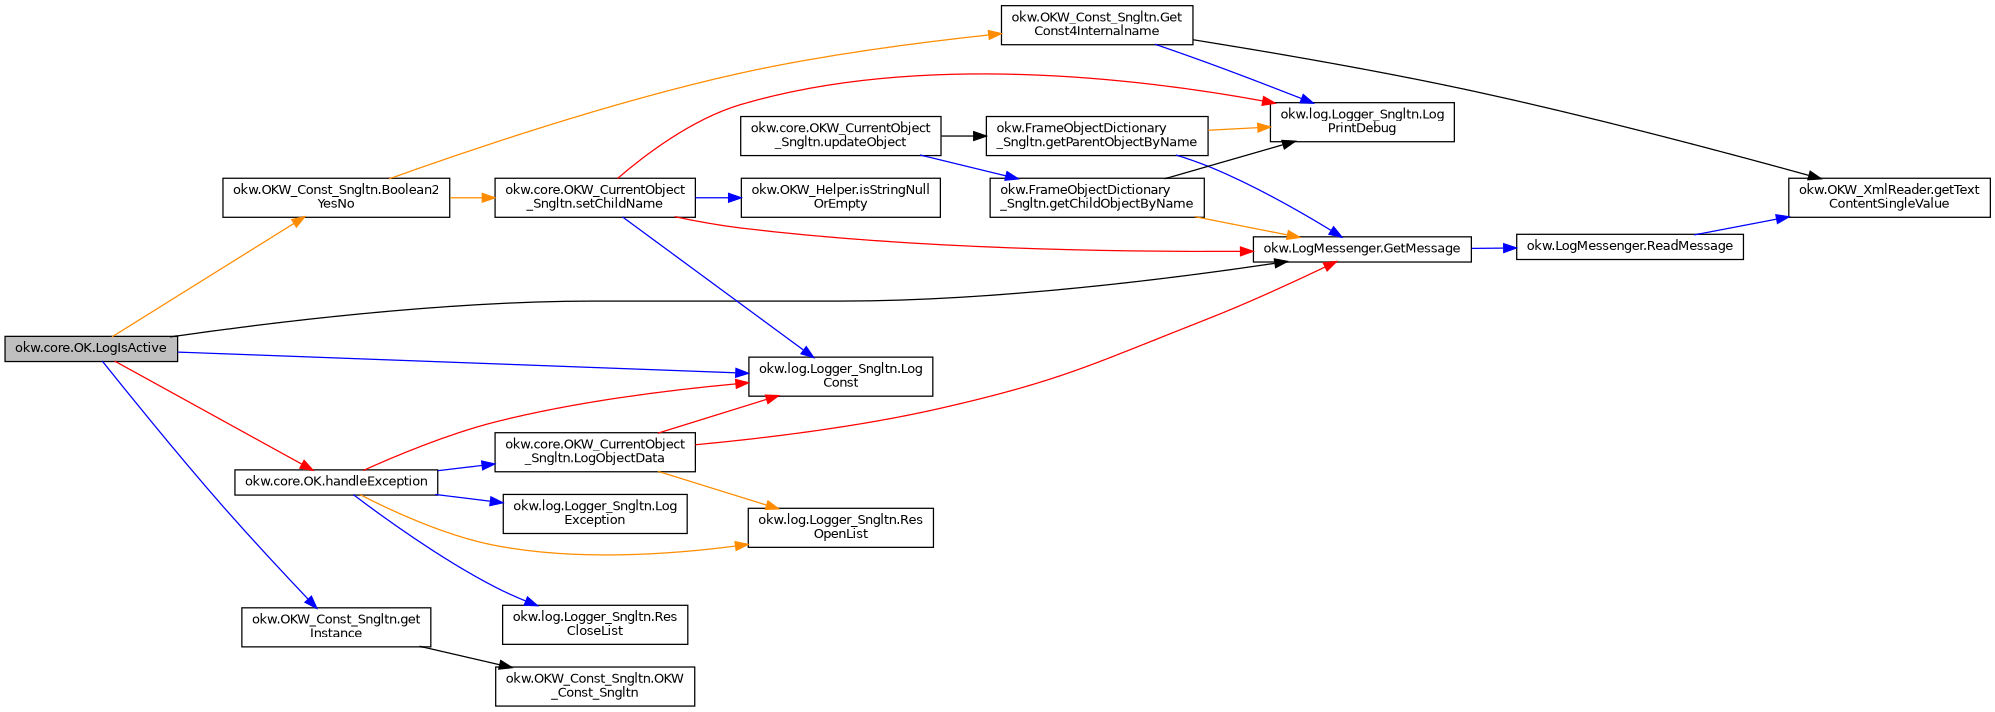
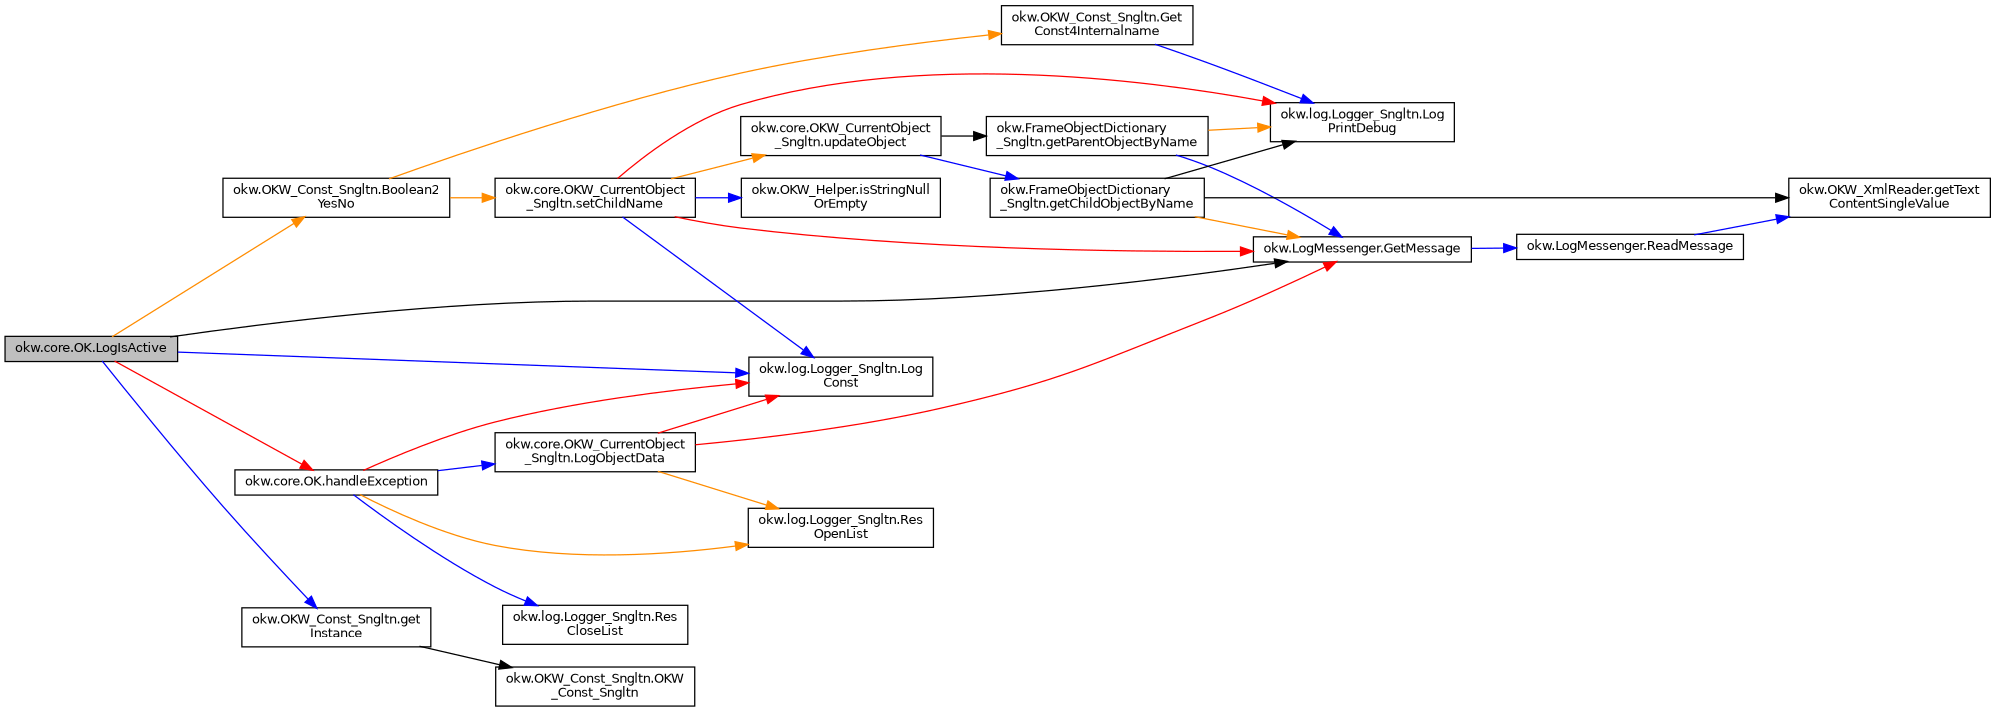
edge "okw.OKW_Const_Sngltn.Get Const4Internalname" -> "okw.OKW_XmlReader.getText ContentSingleValue": now "okw.FrameObjectDictionary _Sngltn.getChildObjectByName" -> "okw.OKW_XmlReader.getText ContentSingleValue"
edge "okw.core.OKW_CurrentObject _Sngltn.setChildName" -> "okw.core.OKW_CurrentObject _Sngltn.updateObject": added
node "okw.log.Logger_Sngltn.Log Exception": removed
